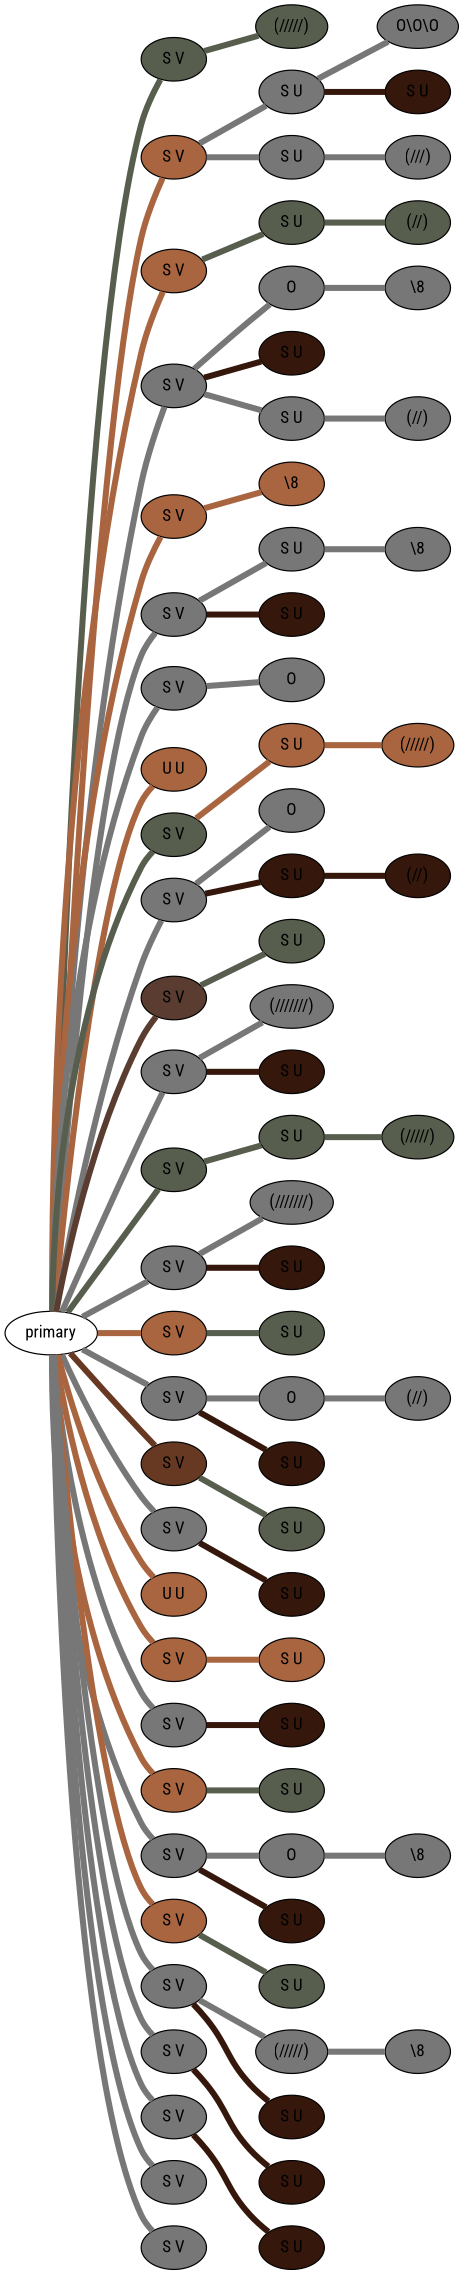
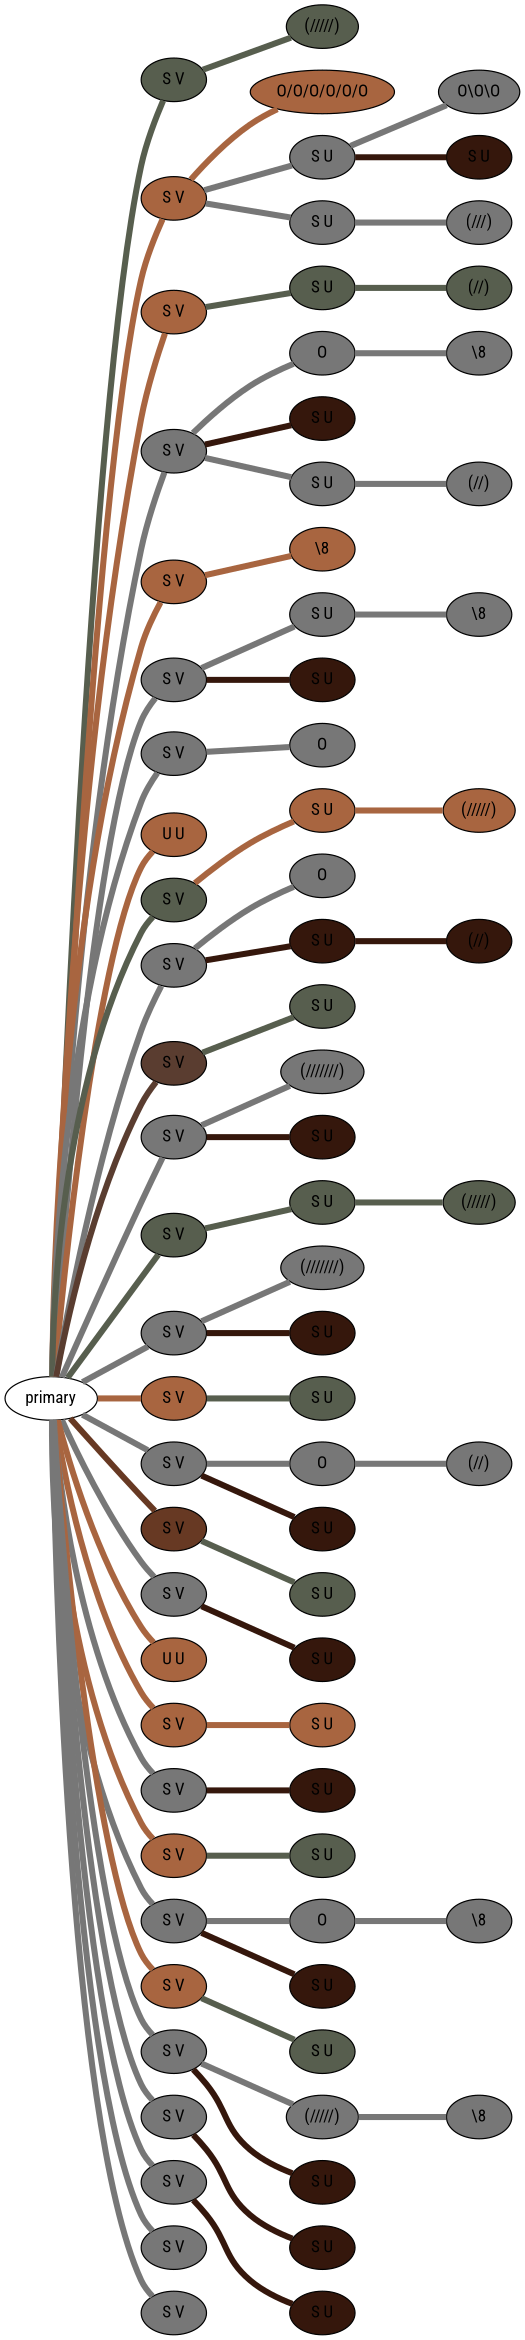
node "O/O/O/O/O/O": added
